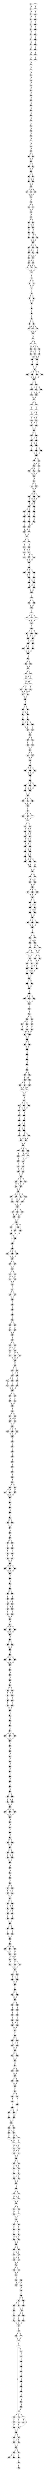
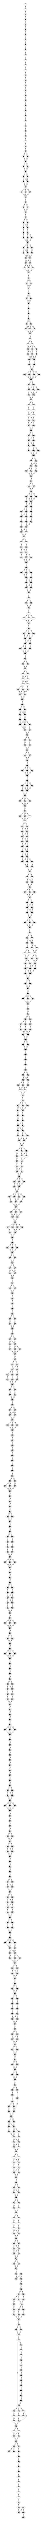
edge "S816" -> "S817": reversed
edge "S431" -> "S430": now "S428" -> "S430"
node "S807": added
